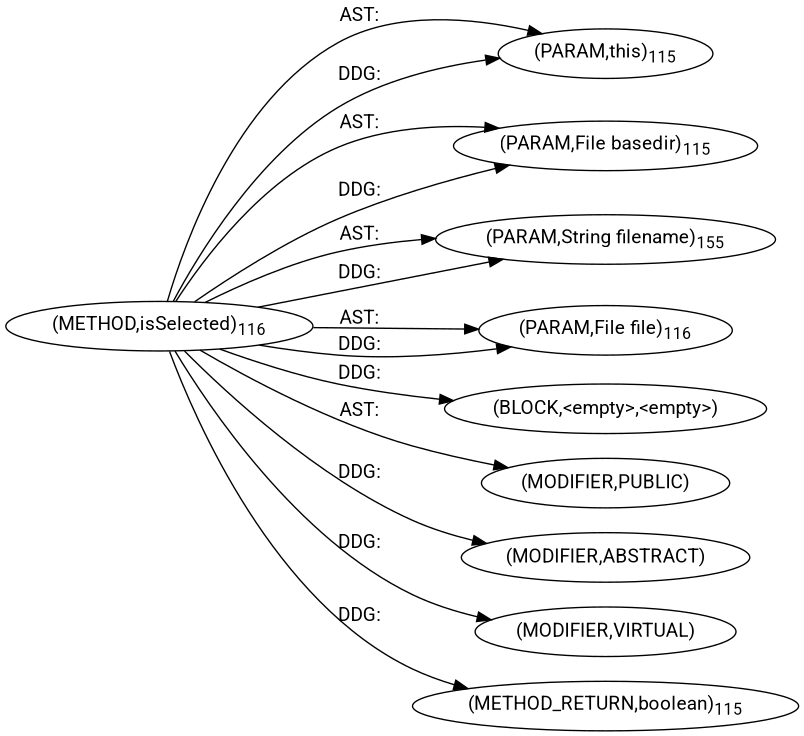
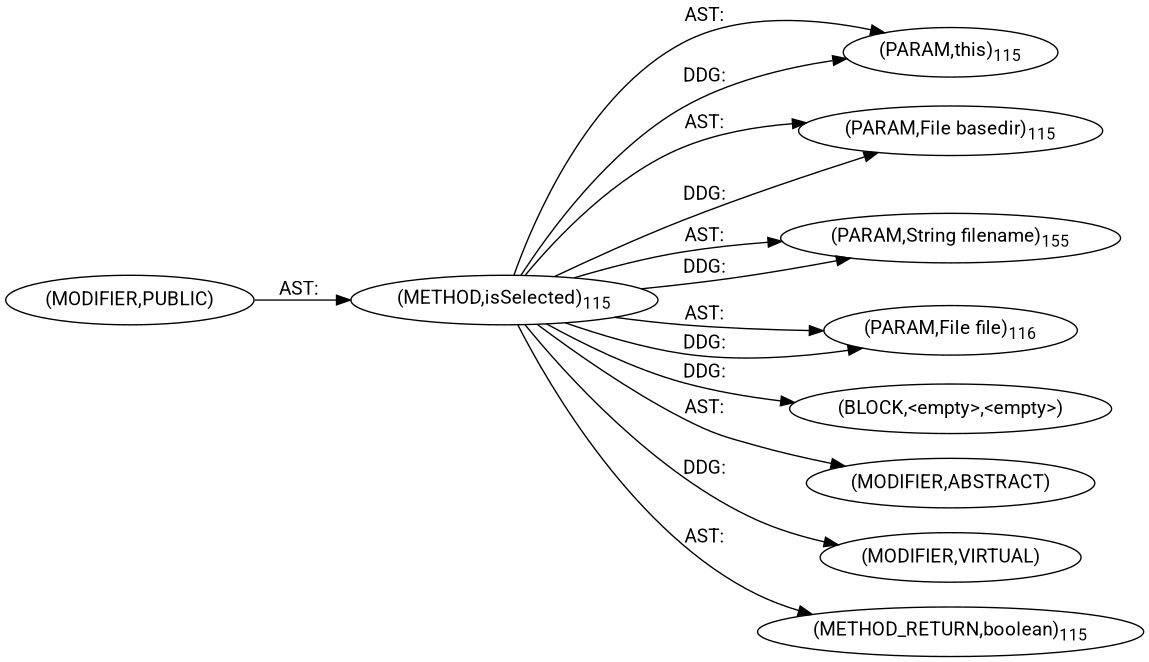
node "(METHOD,isSelected)": text "116" -> "115"
edge "(METHOD,isSelected)" -> "(MODIFIER,PUBLIC)": reversed
edge "(METHOD,isSelected)" -> "(MODIFIER,ABSTRACT)": label "DDG: " -> "AST: "
edge "(METHOD,isSelected)" -> "(METHOD_RETURN,boolean)": label "DDG: " -> "AST: "
